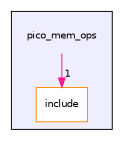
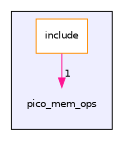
edge "pico_mem_ops" -> "include": reversed
